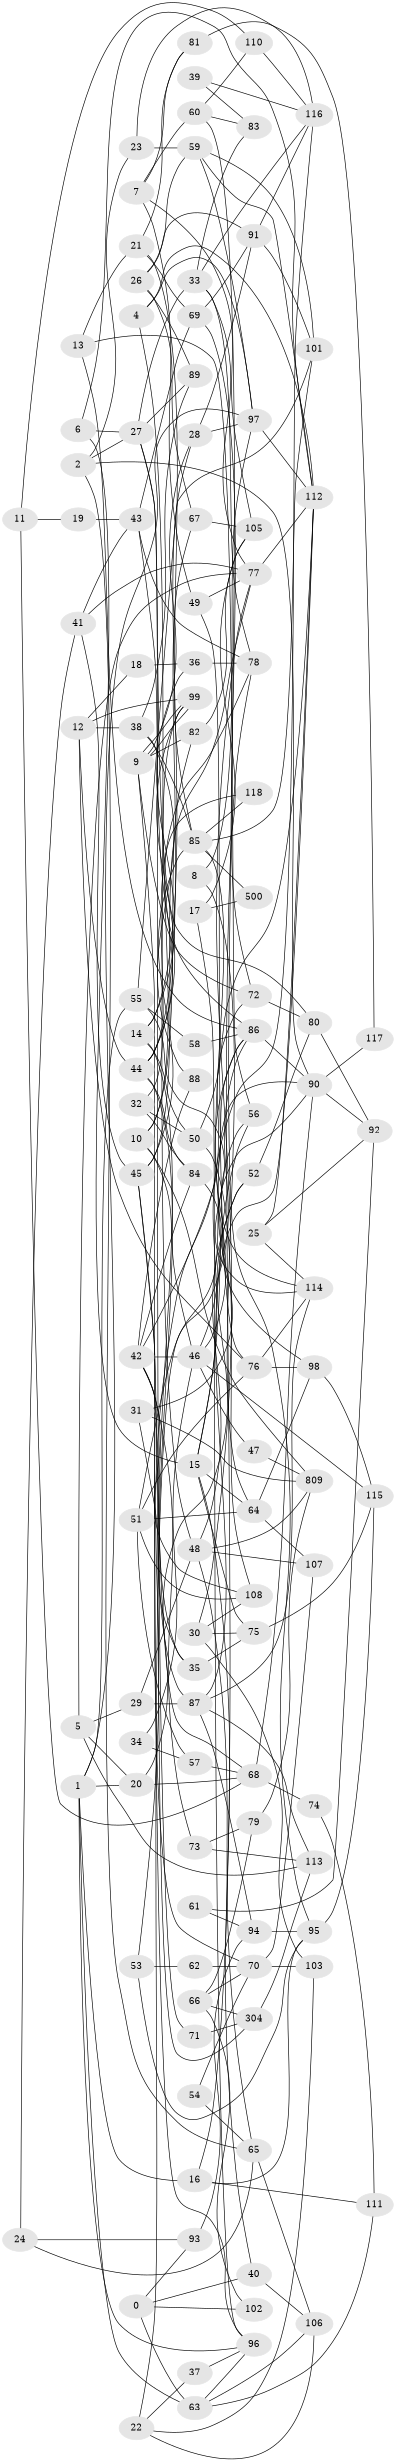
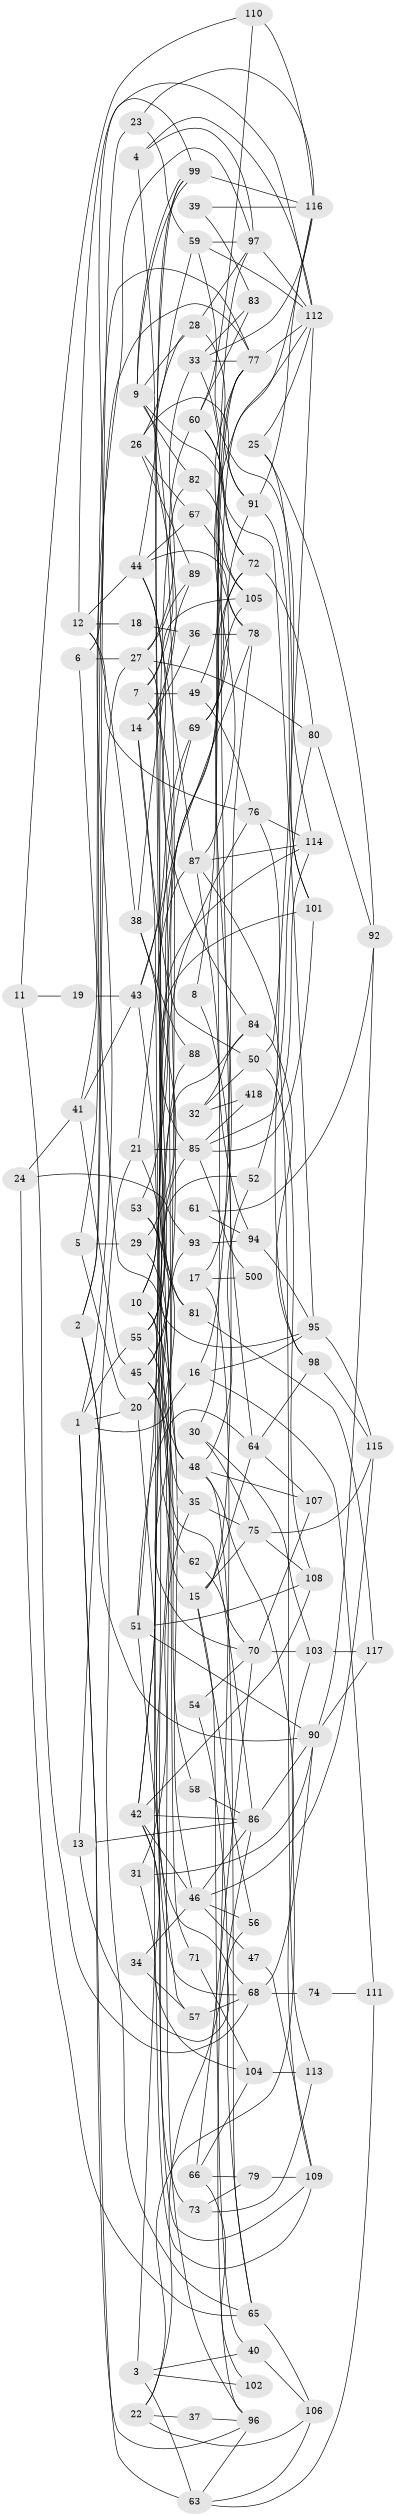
edge "99" -- "116": added
edge "60" -- "72": added
node "118": label "118" -> "418"
node "809": label "809" -> "109"
edge "108" -- "30": now "108" -- "75"
edge "103" -- "117": added
edge "5" -- "113": removed
node "304": label "304" -> "104"
node "0": label "0" -> "3"
